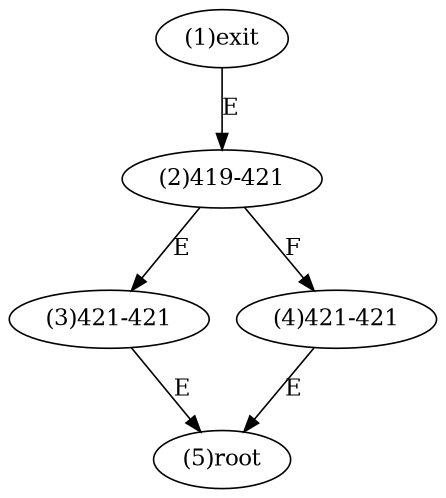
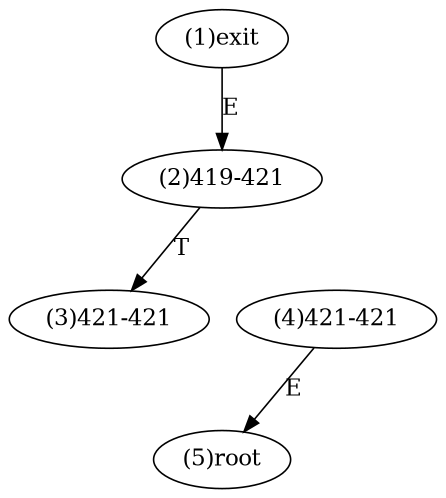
edge "(2)419-421" -> "(4)421-421": removed, label "F"
edge "(2)419-421" -> "(3)421-421": label "E" -> "T"
edge "(3)421-421" -> "(5)root": removed, label "E"
